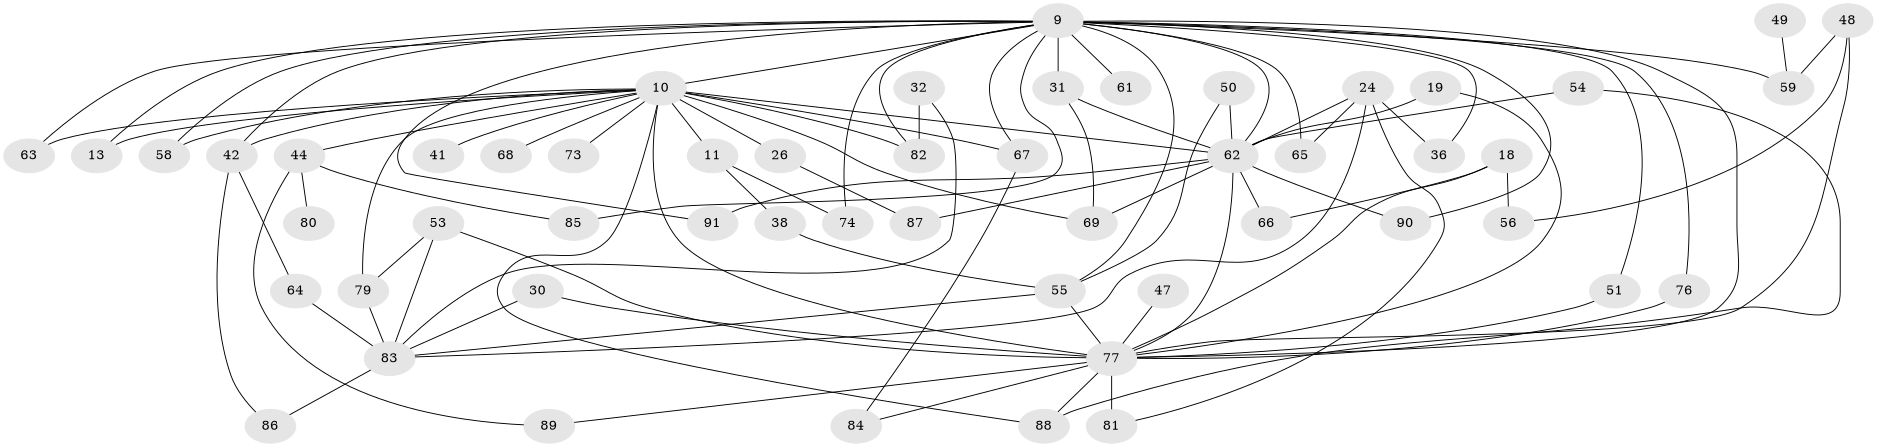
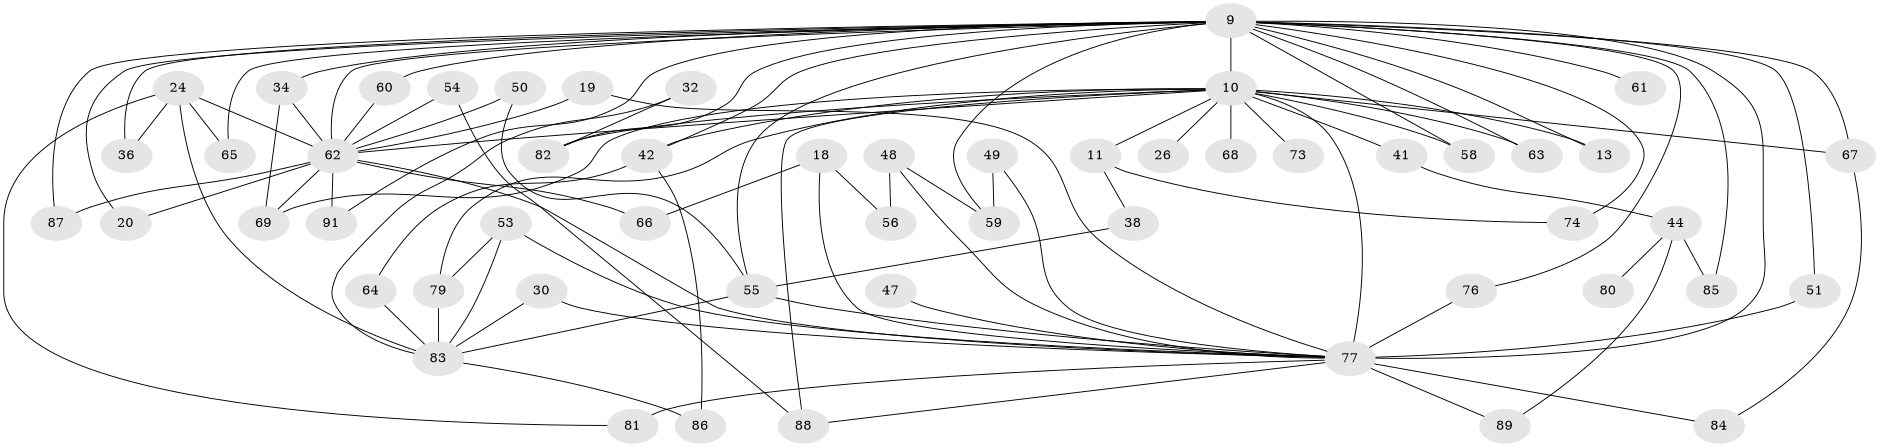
node "60": added
node "31": label "31" -> "34"
edge "10" -- "44": now "41" -- "44"
edge "26" -- "87": now "9" -- "87"
node "90": label "90" -> "20"
edge "49" -- "77": added
